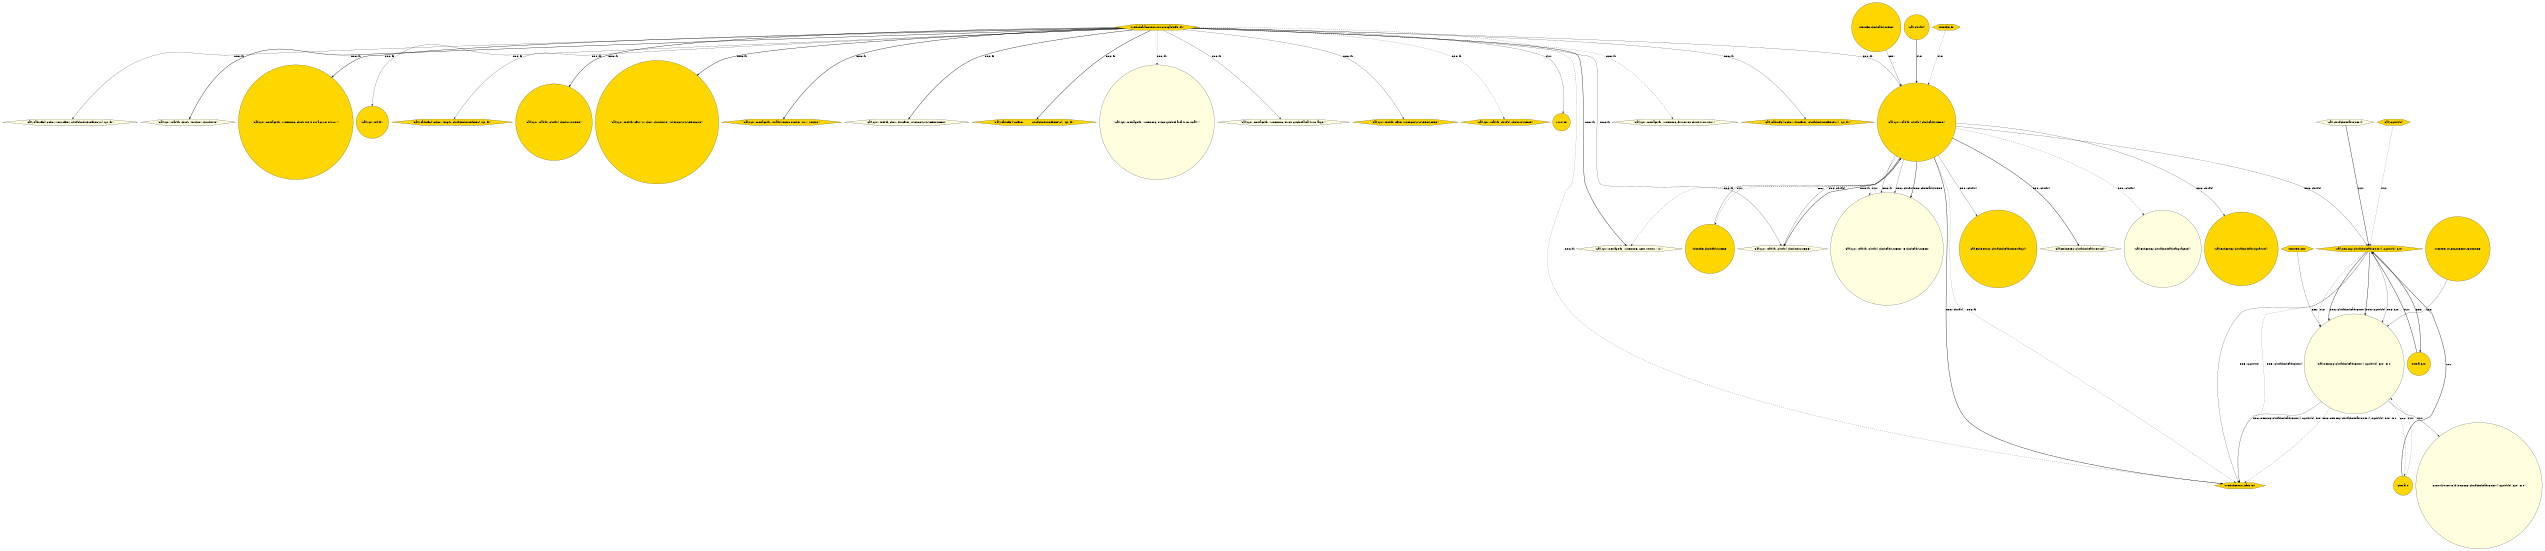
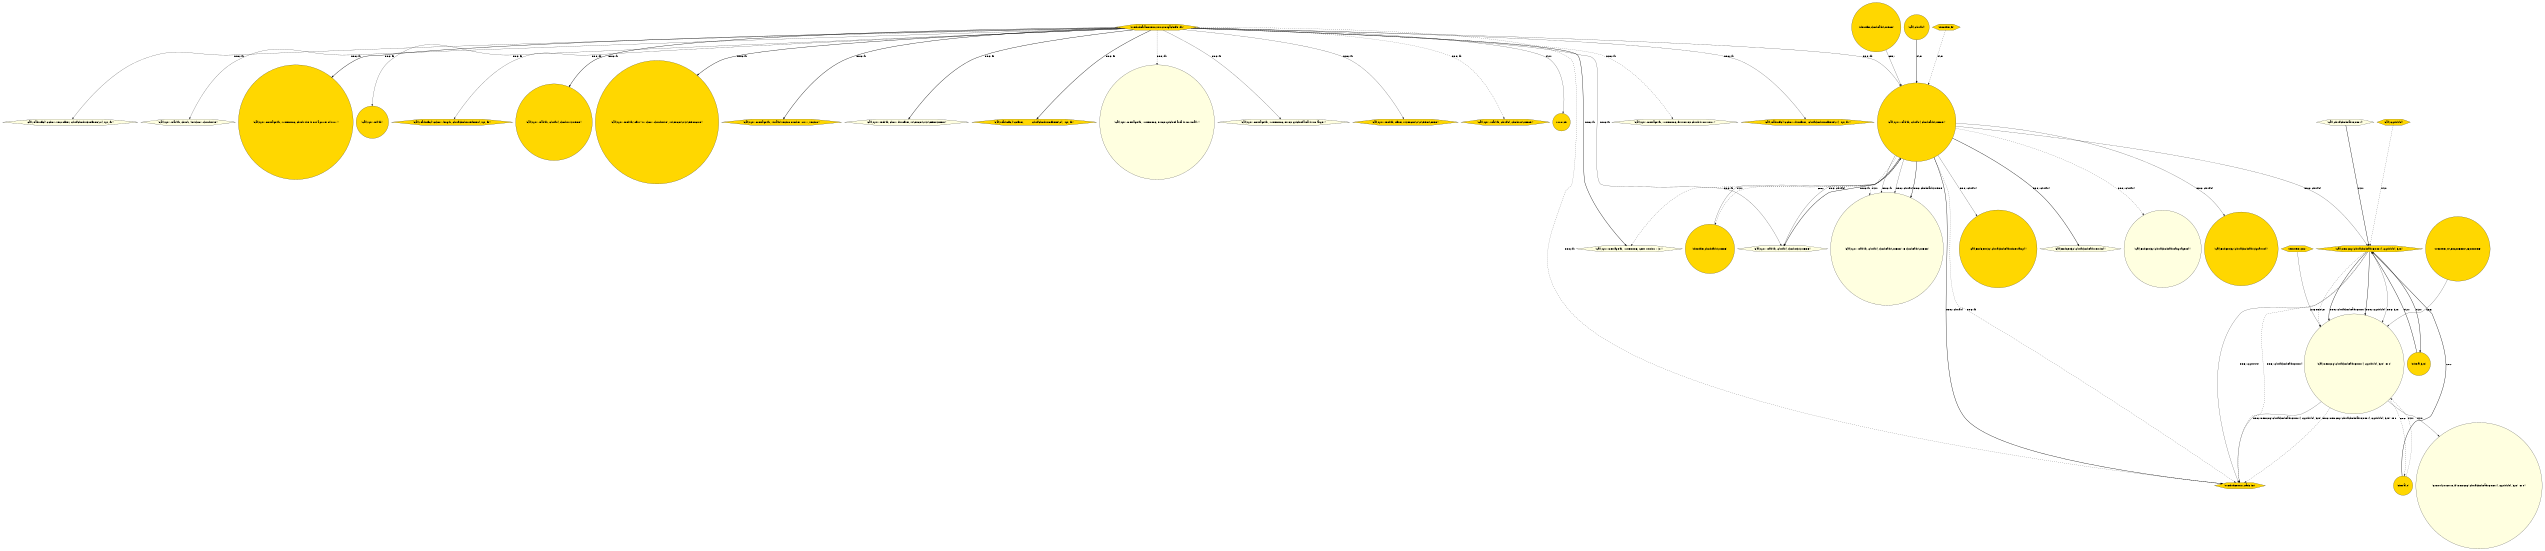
edge "(MethodParameterIn,struct mspack_file *fh)" -> "(Call,sys->read(fh, chunk, (int)chm->chunk_size))": style bold -> solid
edge "(Identifier,chm)" -> "(Call,memcmp(&buf[chmhead_GUID1], &guids[0], 32L) != 0)": label "CFG: " -> "SIZEOF: "
edge "(Call,memcmp(&buf[chmhead_GUID1], &guids[0], 32L))" -> "(Literal,32L)": label "CFG: " -> "AST: "
